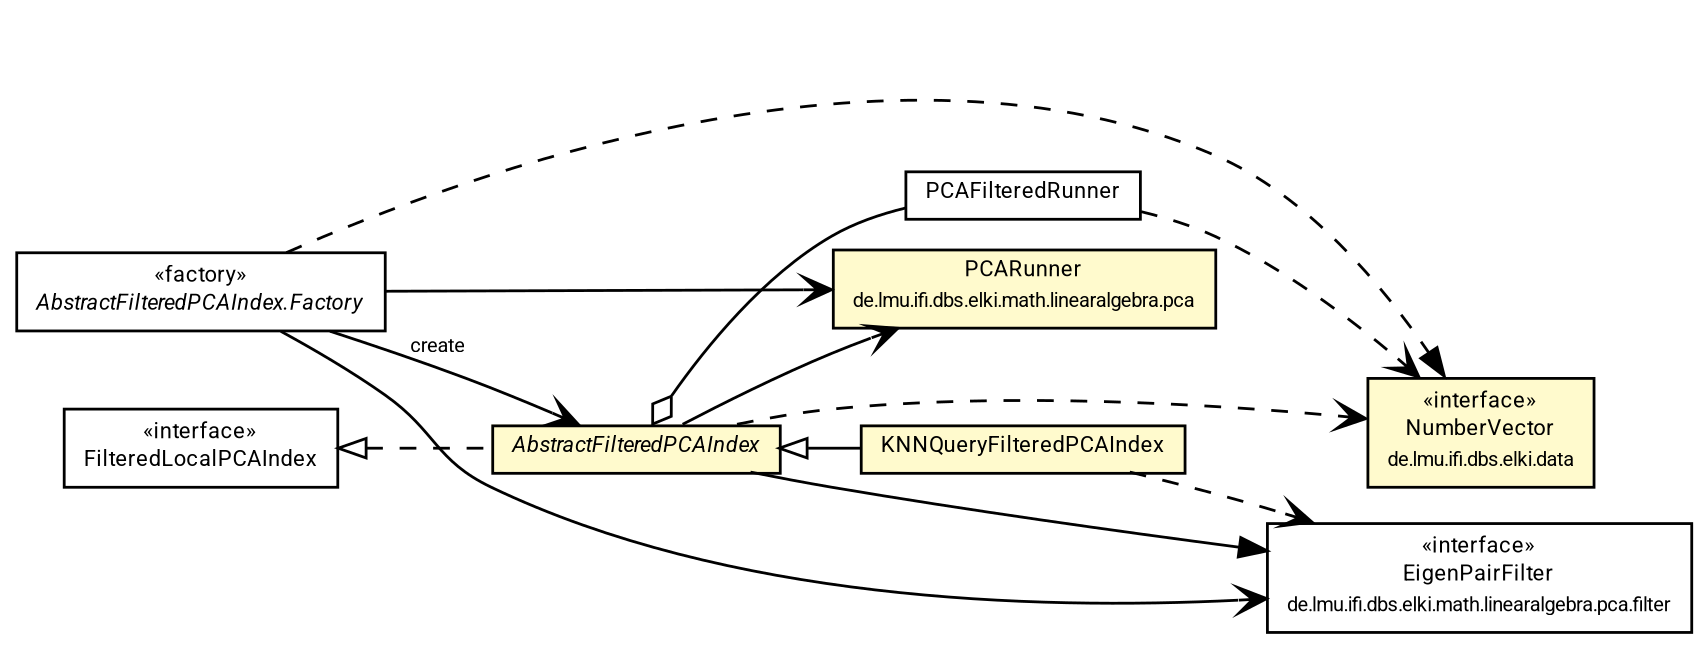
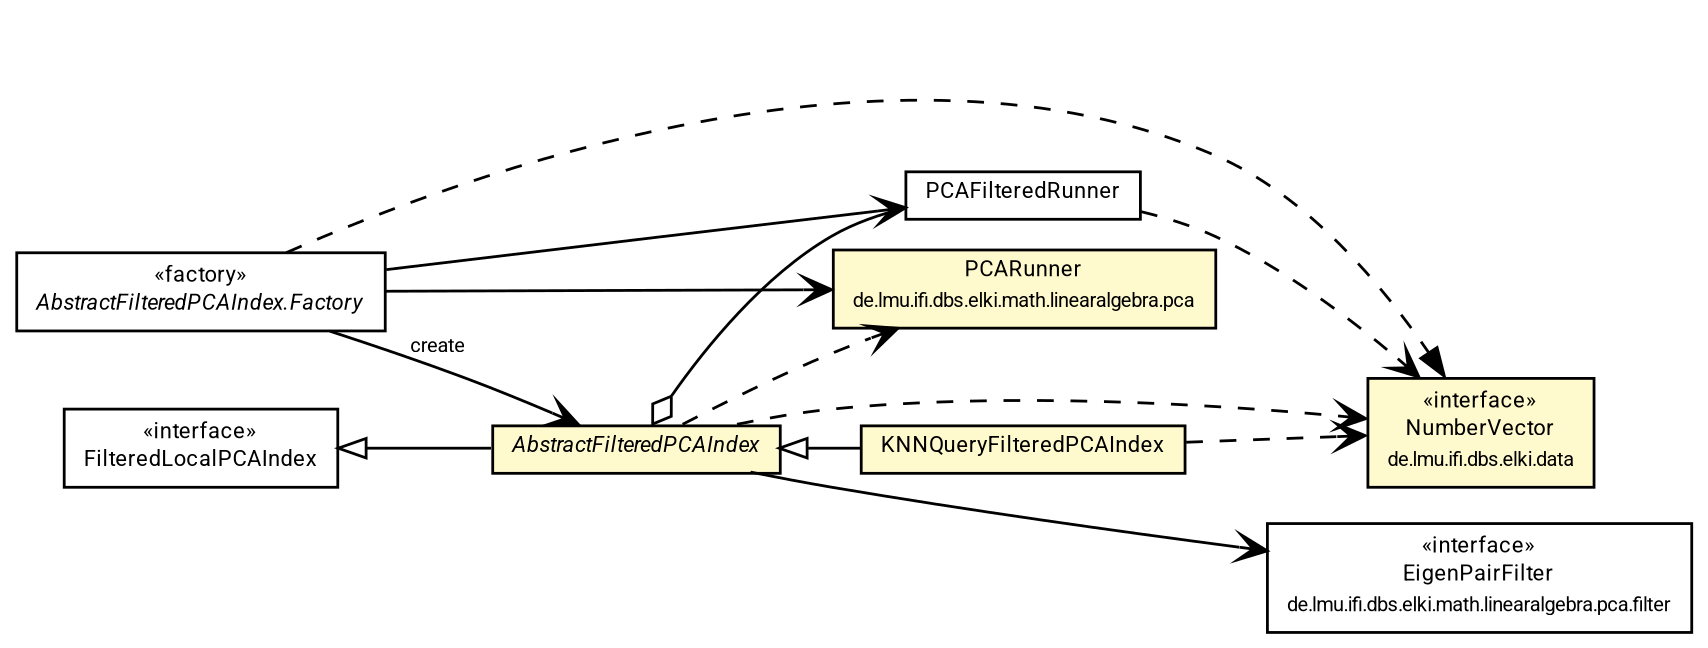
edge "AbstractFilteredPCAIndex" -> "PCARunner": style solid -> dashed
edge "AbstractFilteredPCAIndex" -> "FilteredLocalPCAIndex": style dashed -> solid
edge "KNNQueryFilteredPCAIndex" -> "EigenPairFilter": now "KNNQueryFilteredPCAIndex" -> "NumberVector"
edge "AbstractFilteredPCAIndex" -> "EigenPairFilter": arrowhead normal -> open
edge "AbstractFilteredPCAIndex.Factory" -> "EigenPairFilter": now "AbstractFilteredPCAIndex.Factory" -> "PCAFilteredRunner"
